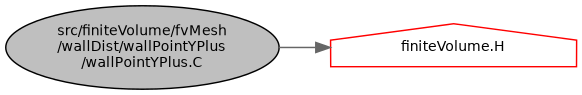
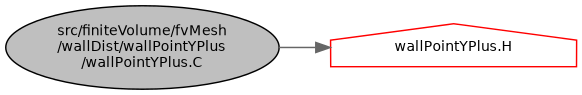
node "finiteVolume.H": label "finiteVolume.H" -> "wallPointYPlus.H"
